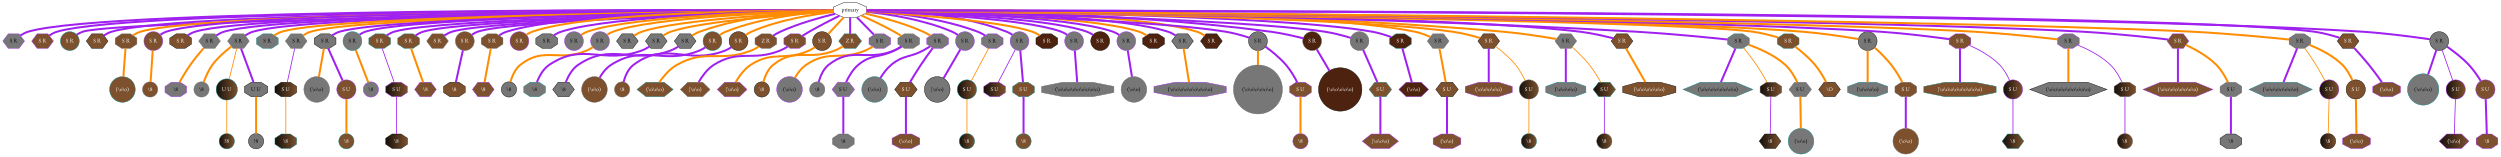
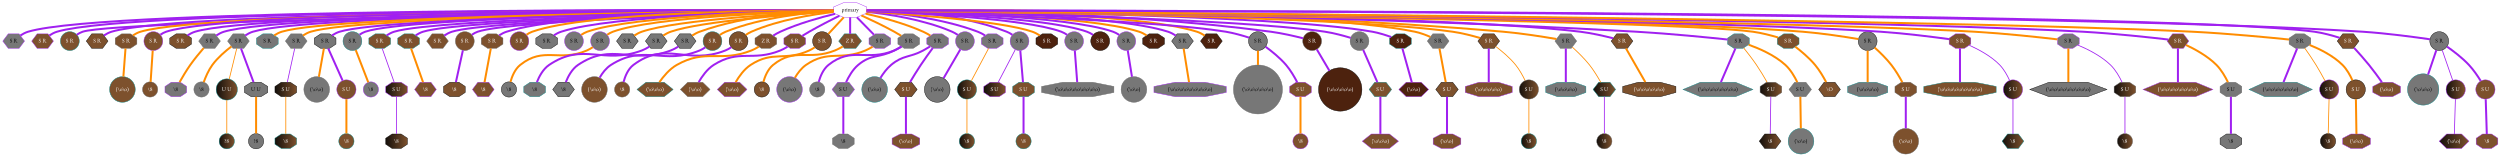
node "primary": color black -> purple
